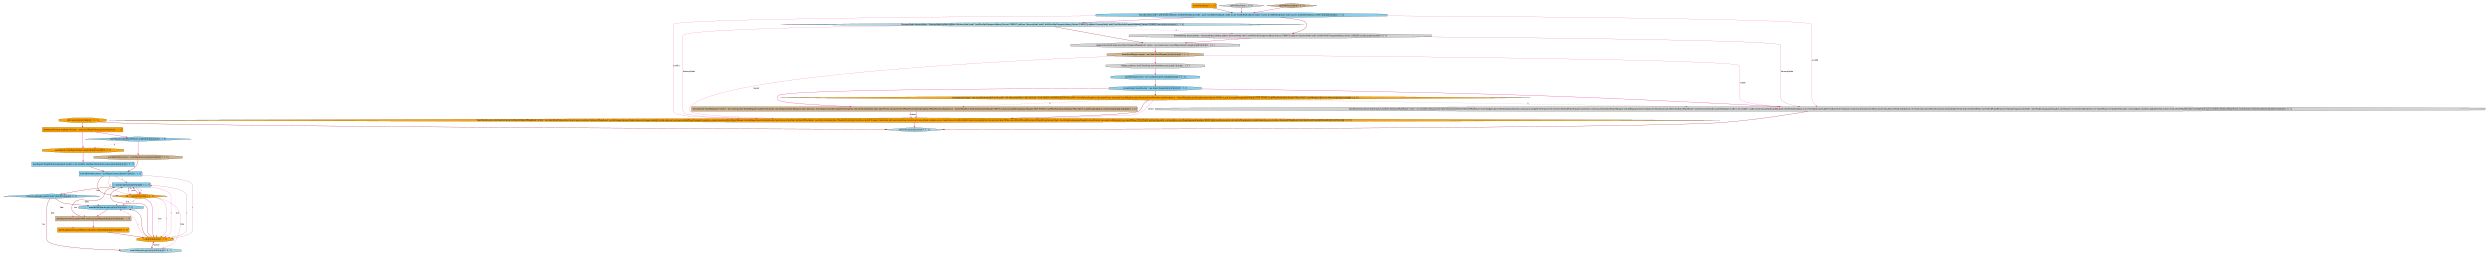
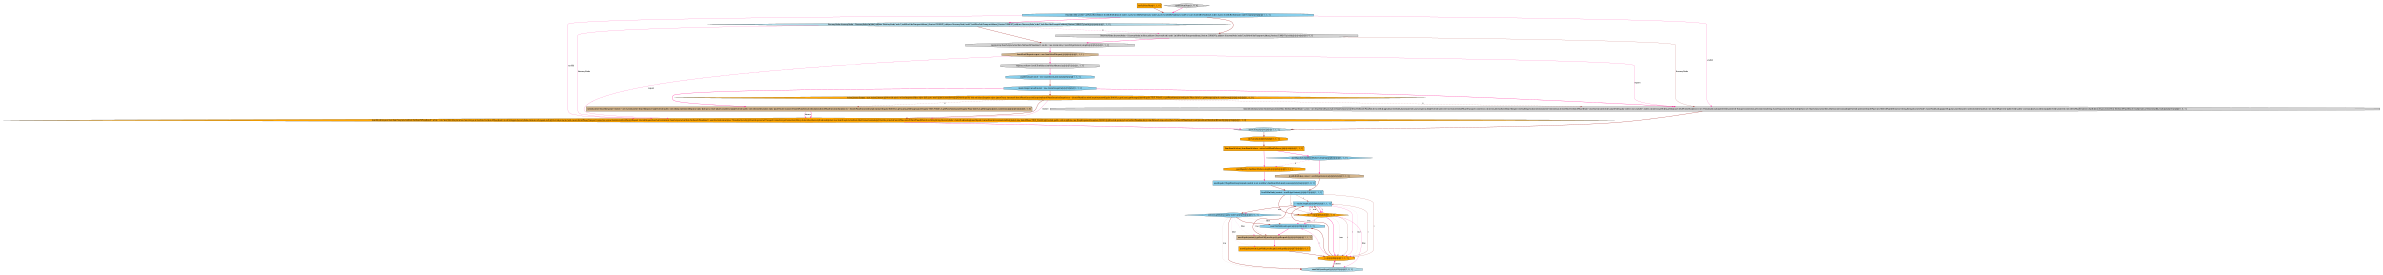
node "testNodeNotAvailable['0', '0', '1']": removed
edge "latch.await()@@@43@@@['1', '1', '1']" -> "action.run()@@@42@@@['1', '1', '1']": reversed
